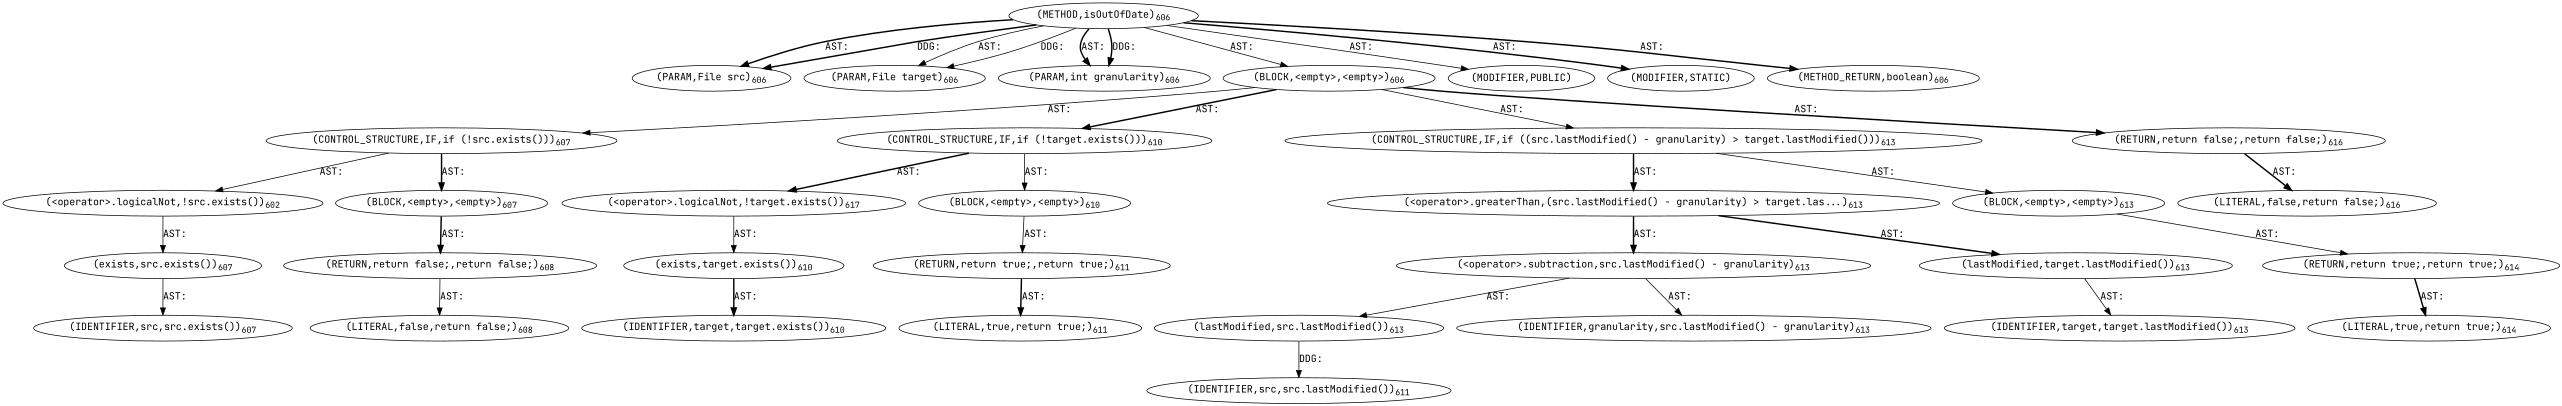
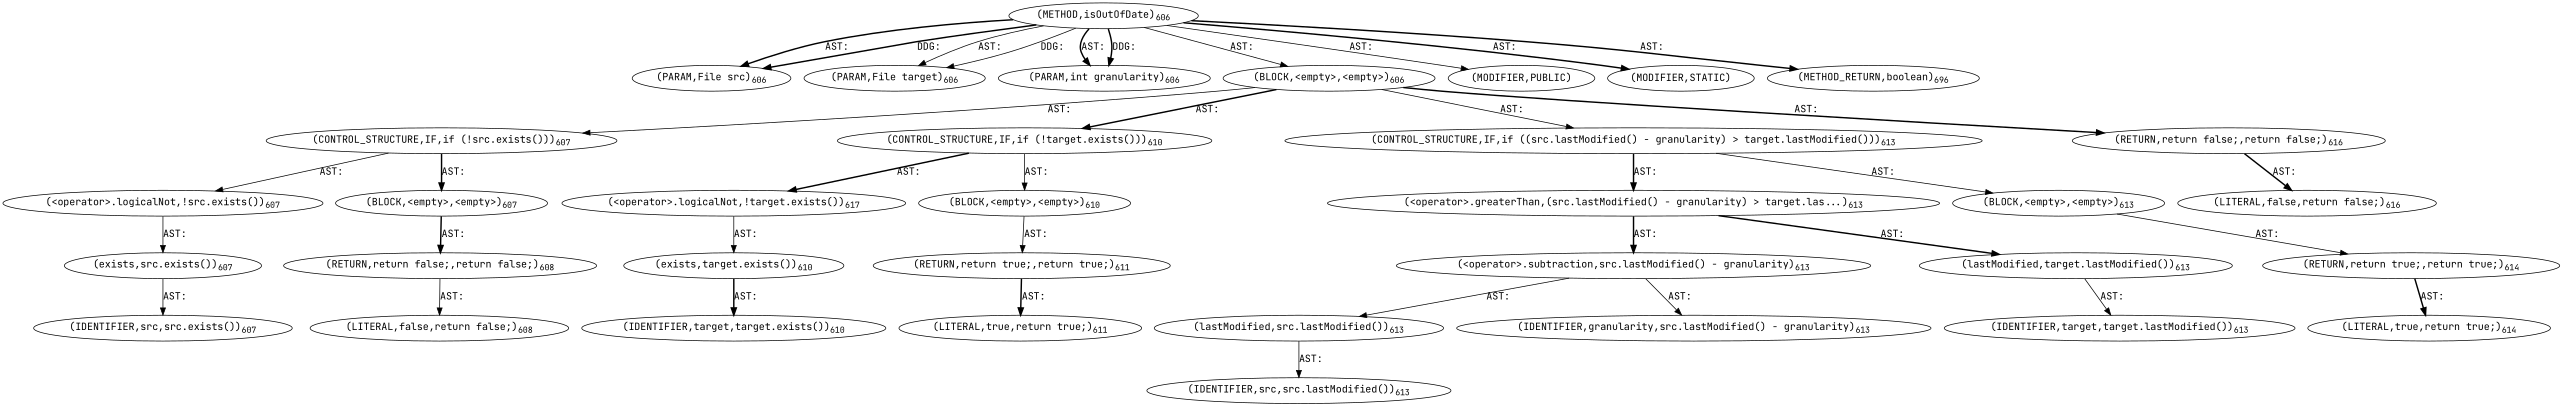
node "(METHOD_RETURN,boolean)": text "606" -> "696"
node "(<operator>.logicalNot,!src.exists())": text "602" -> "607"
edge "(lastModified,src.lastModified())" -> "(IDENTIFIER,src,src.lastModified())": label "DDG: " -> "AST: "
node "(IDENTIFIER,src,src.lastModified())": text "611" -> "613"
